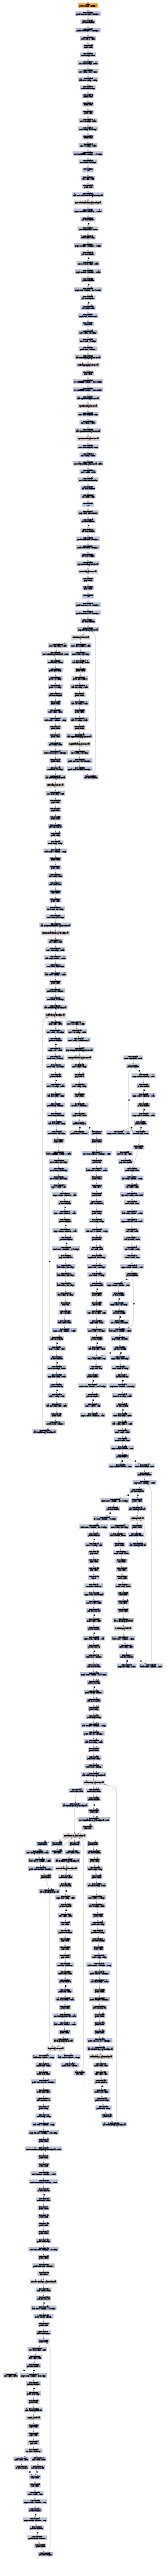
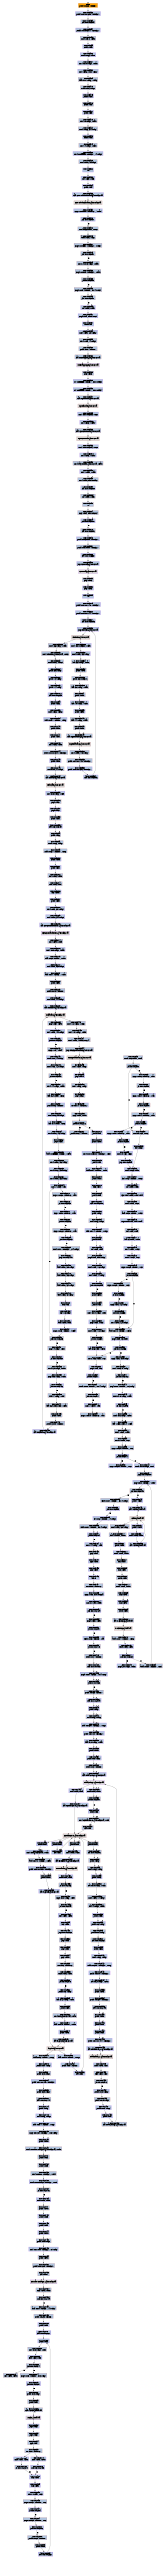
node "0x01002ef9 je 0x01002f00": added
